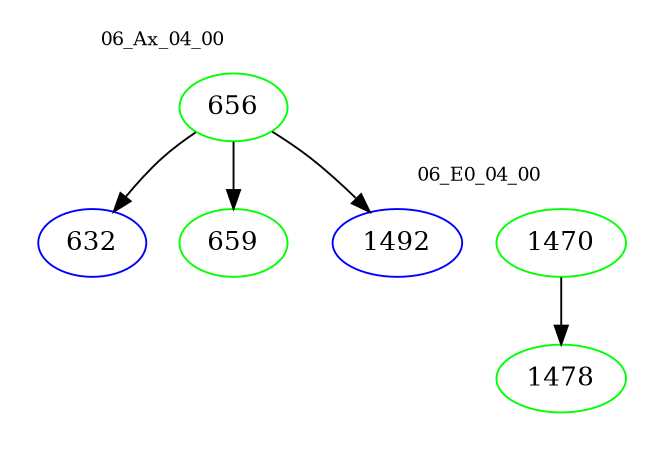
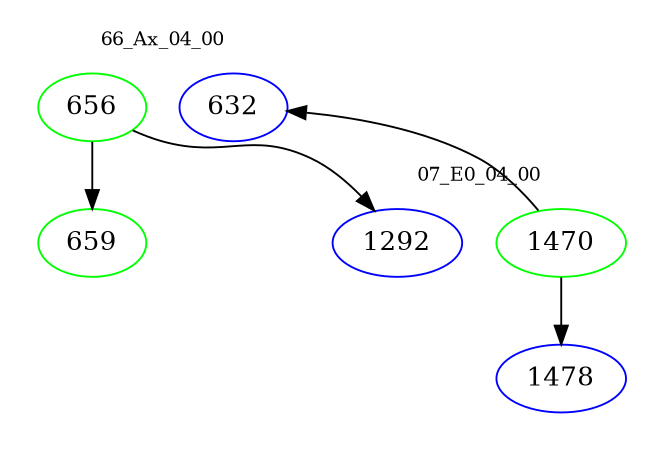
cluster "06_Ax_04_00": label "06_Ax_04_00" -> "66_Ax_04_00"
edge "656" -> "632": now "1470" -> "632"
cluster "06_E0_04_00": label "06_E0_04_00" -> "07_E0_04_00"
node "1492": label "1492" -> "1292"
node "1478": color green -> blue
